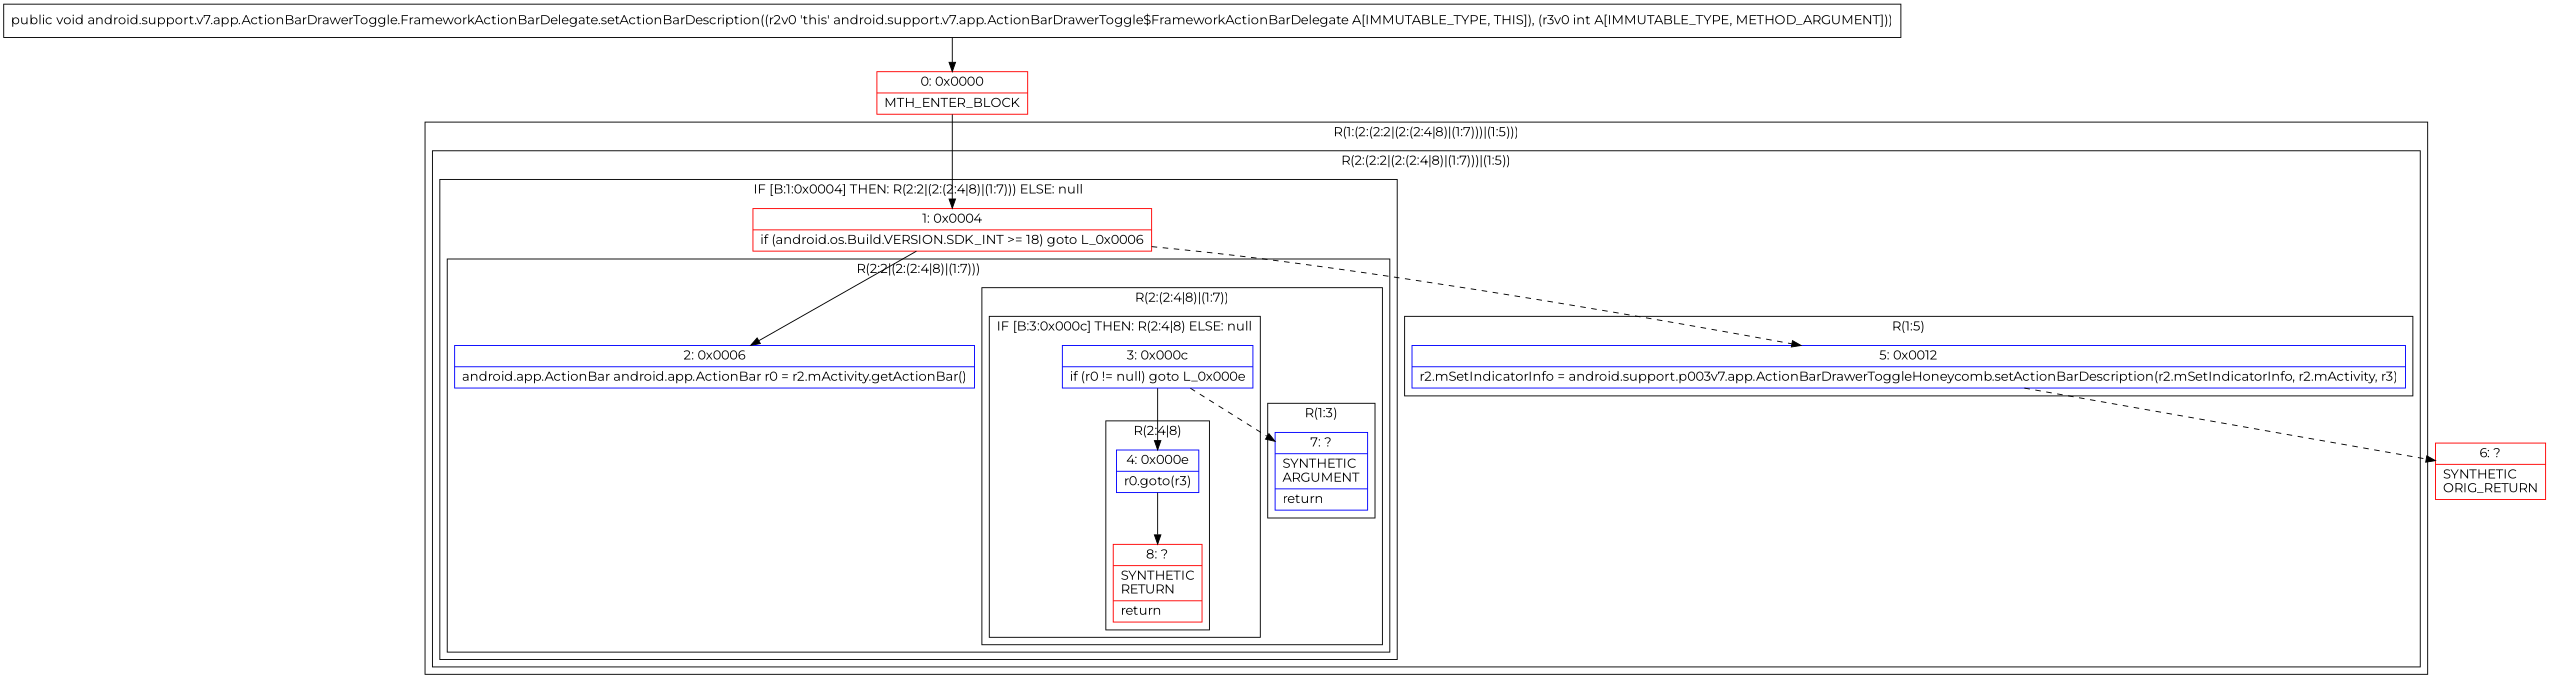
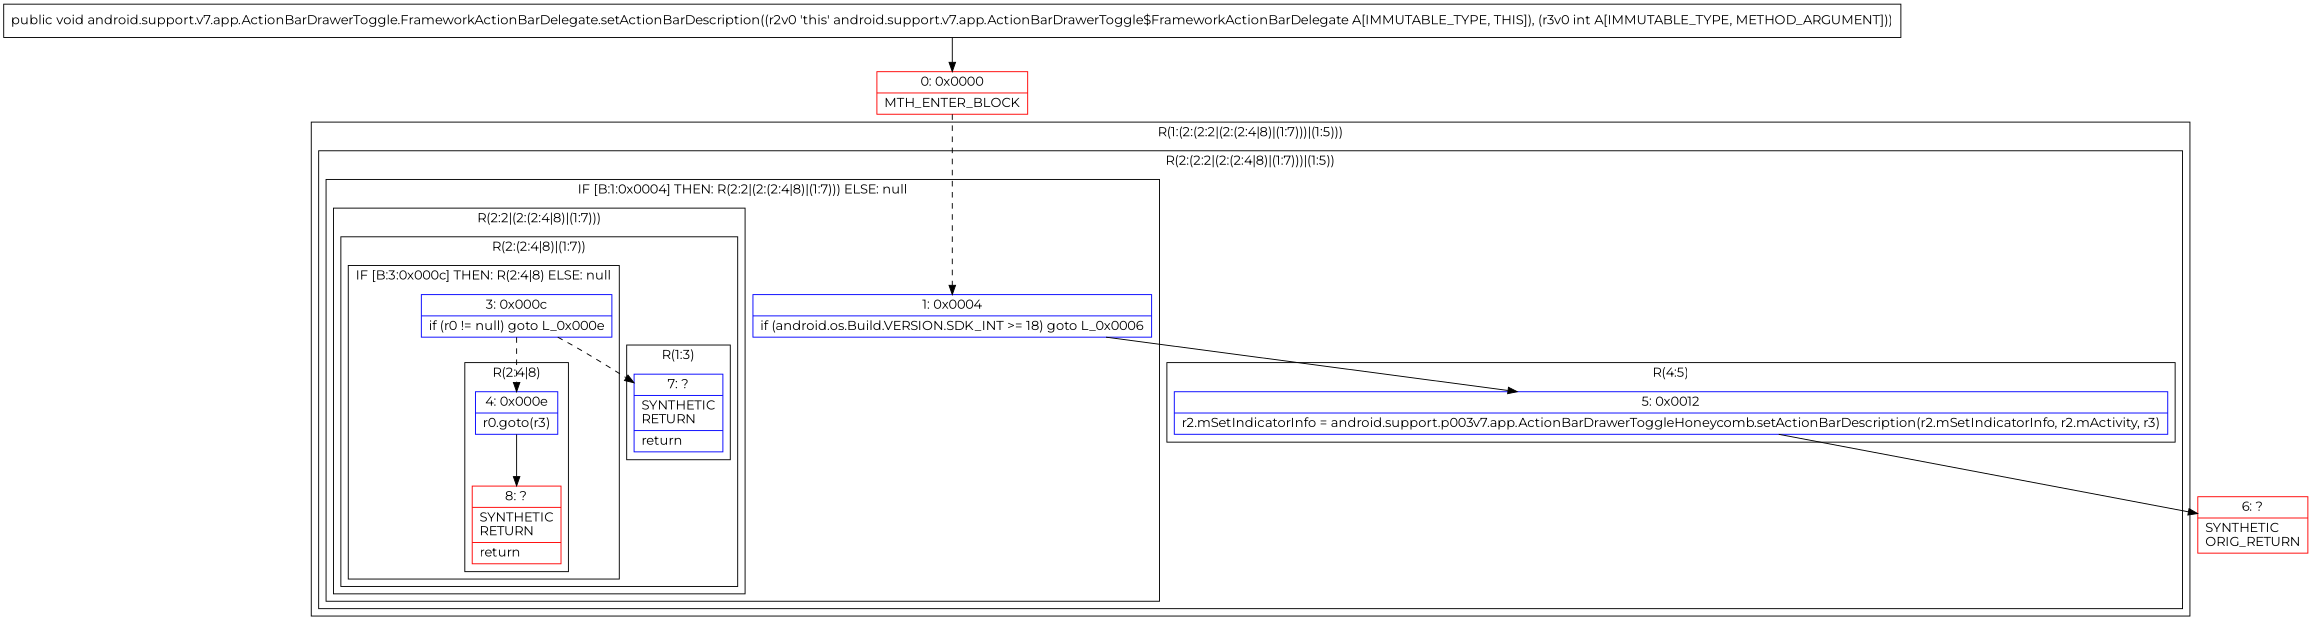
edge "0: 0x0000" -> "1: 0x0004": style solid -> dashed
node "1: 0x0004": color red -> blue
edge "1: 0x0004" -> "5: 0x0012": style dashed -> solid
cluster "R(1:5)": label "R(1:5)" -> "R(4:5)"
node "2: 0x0006": removed
edge "3: 0x000c" -> "4: 0x000e": style solid -> dashed
edge "5: 0x0012" -> "6: ?": style dashed -> solid
node "7: ?": text "ARGUMENT" -> "RETURN"
